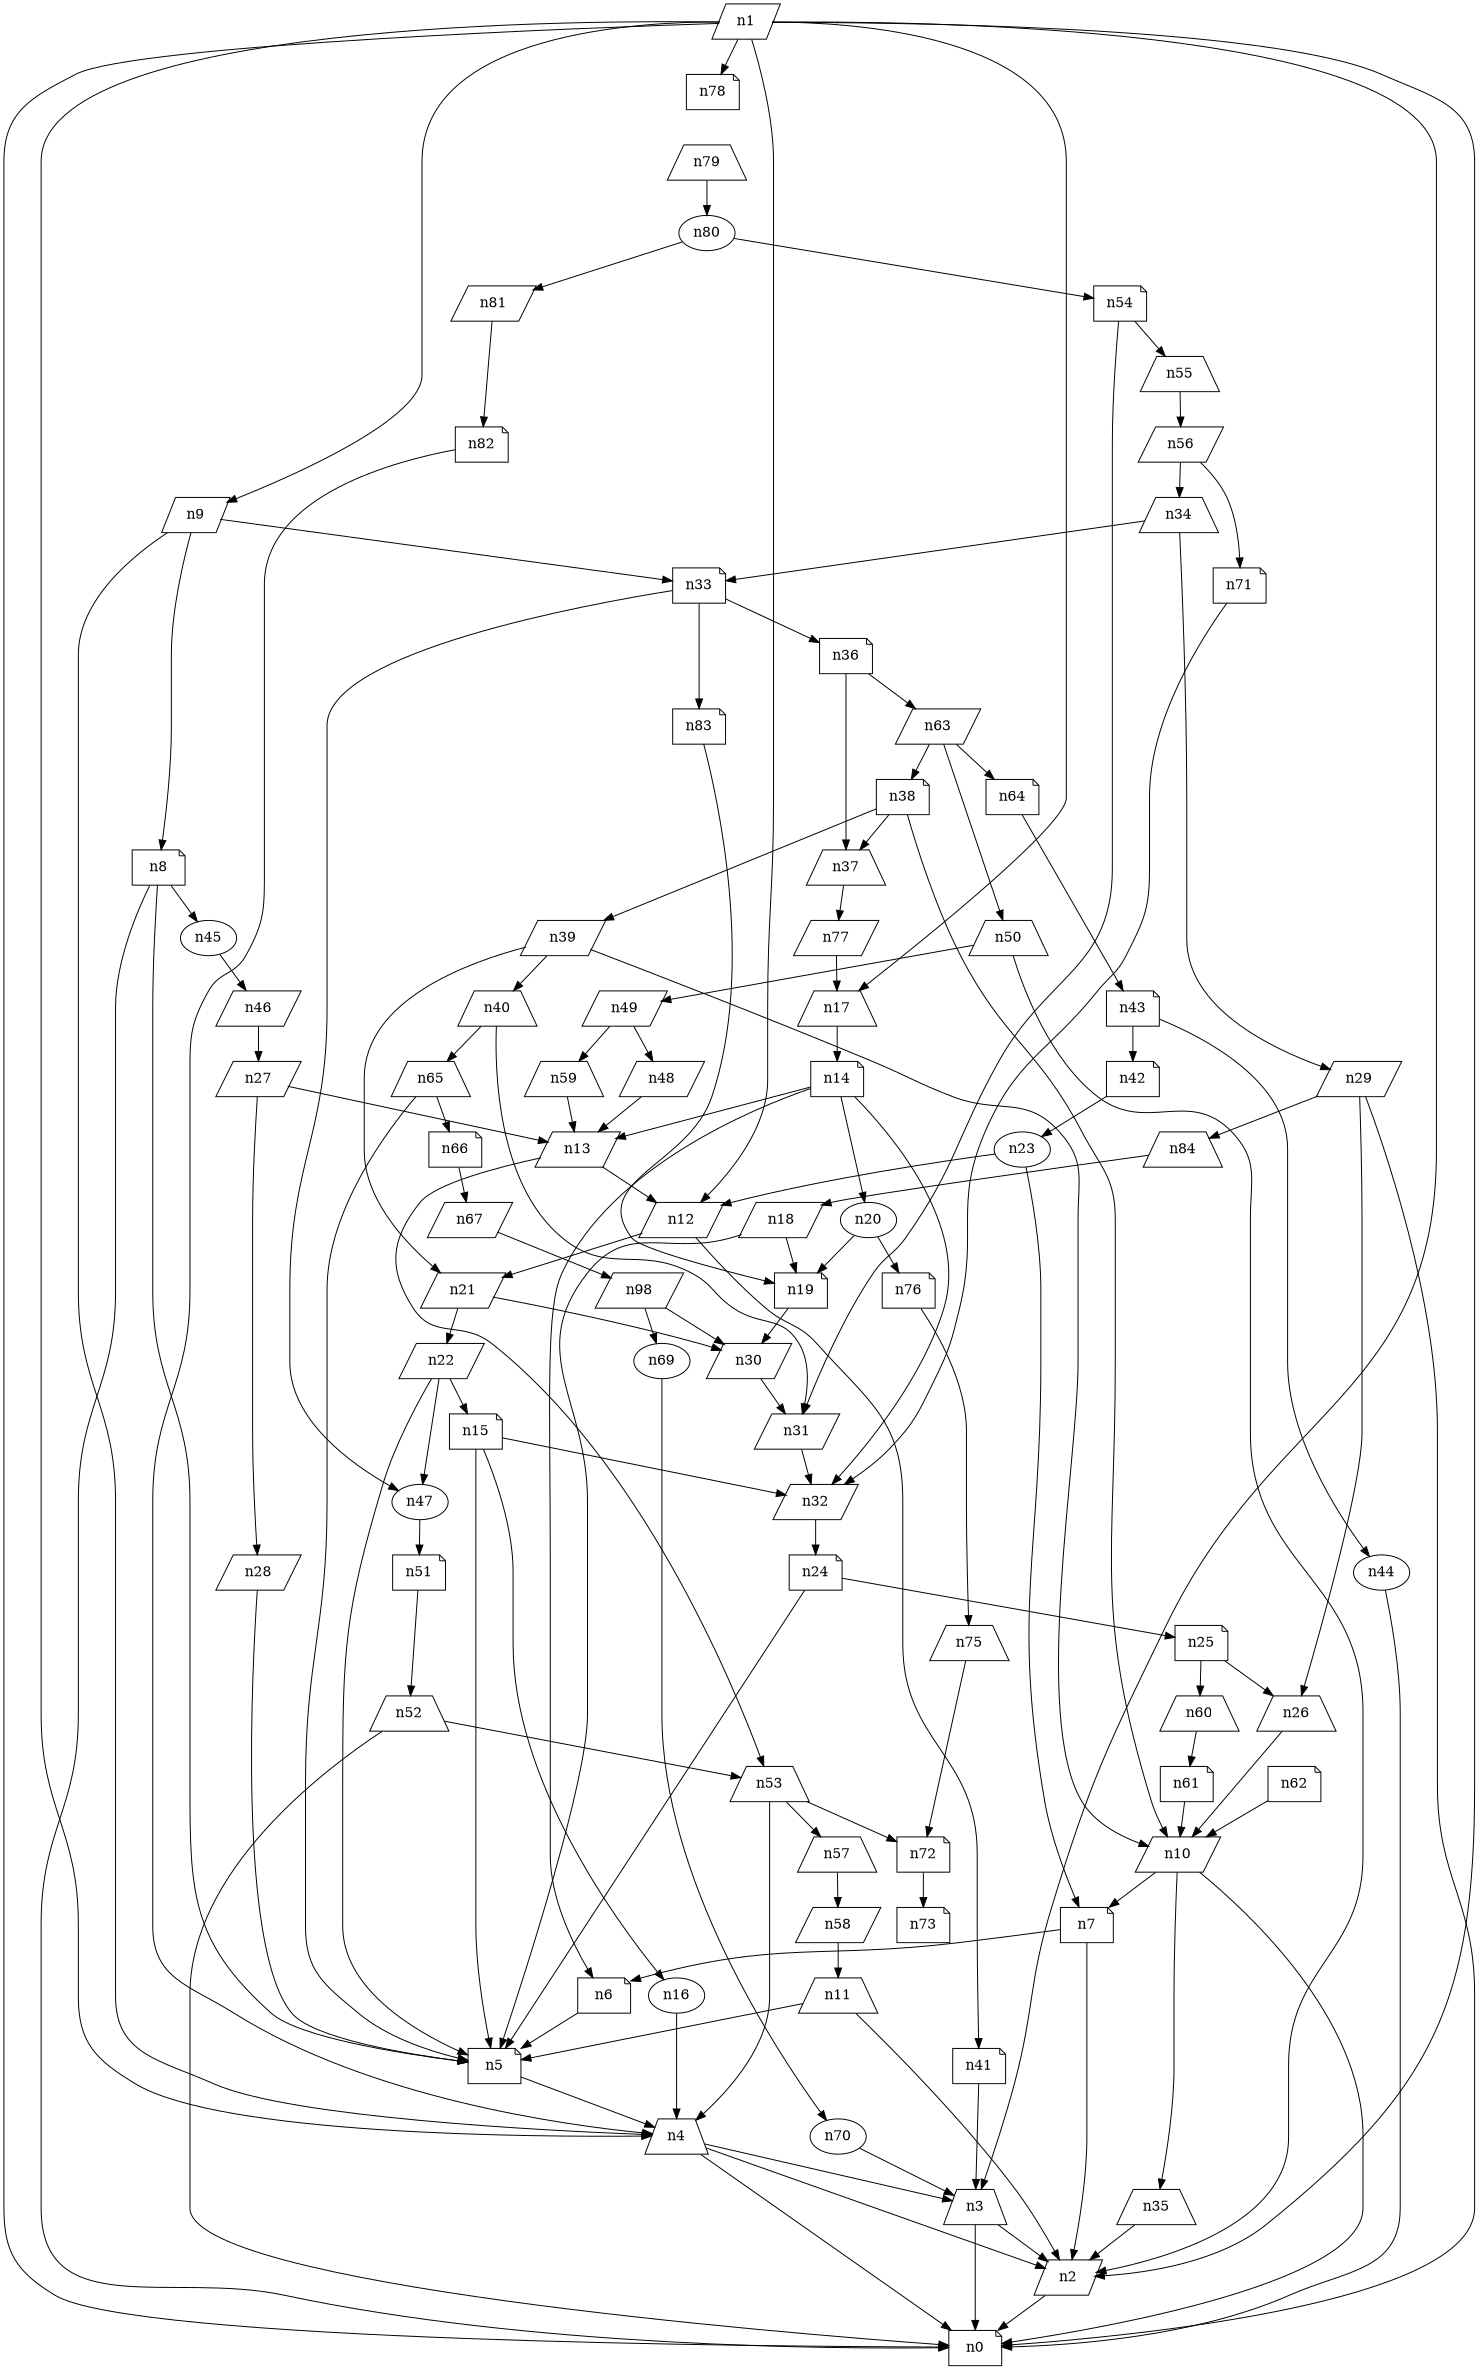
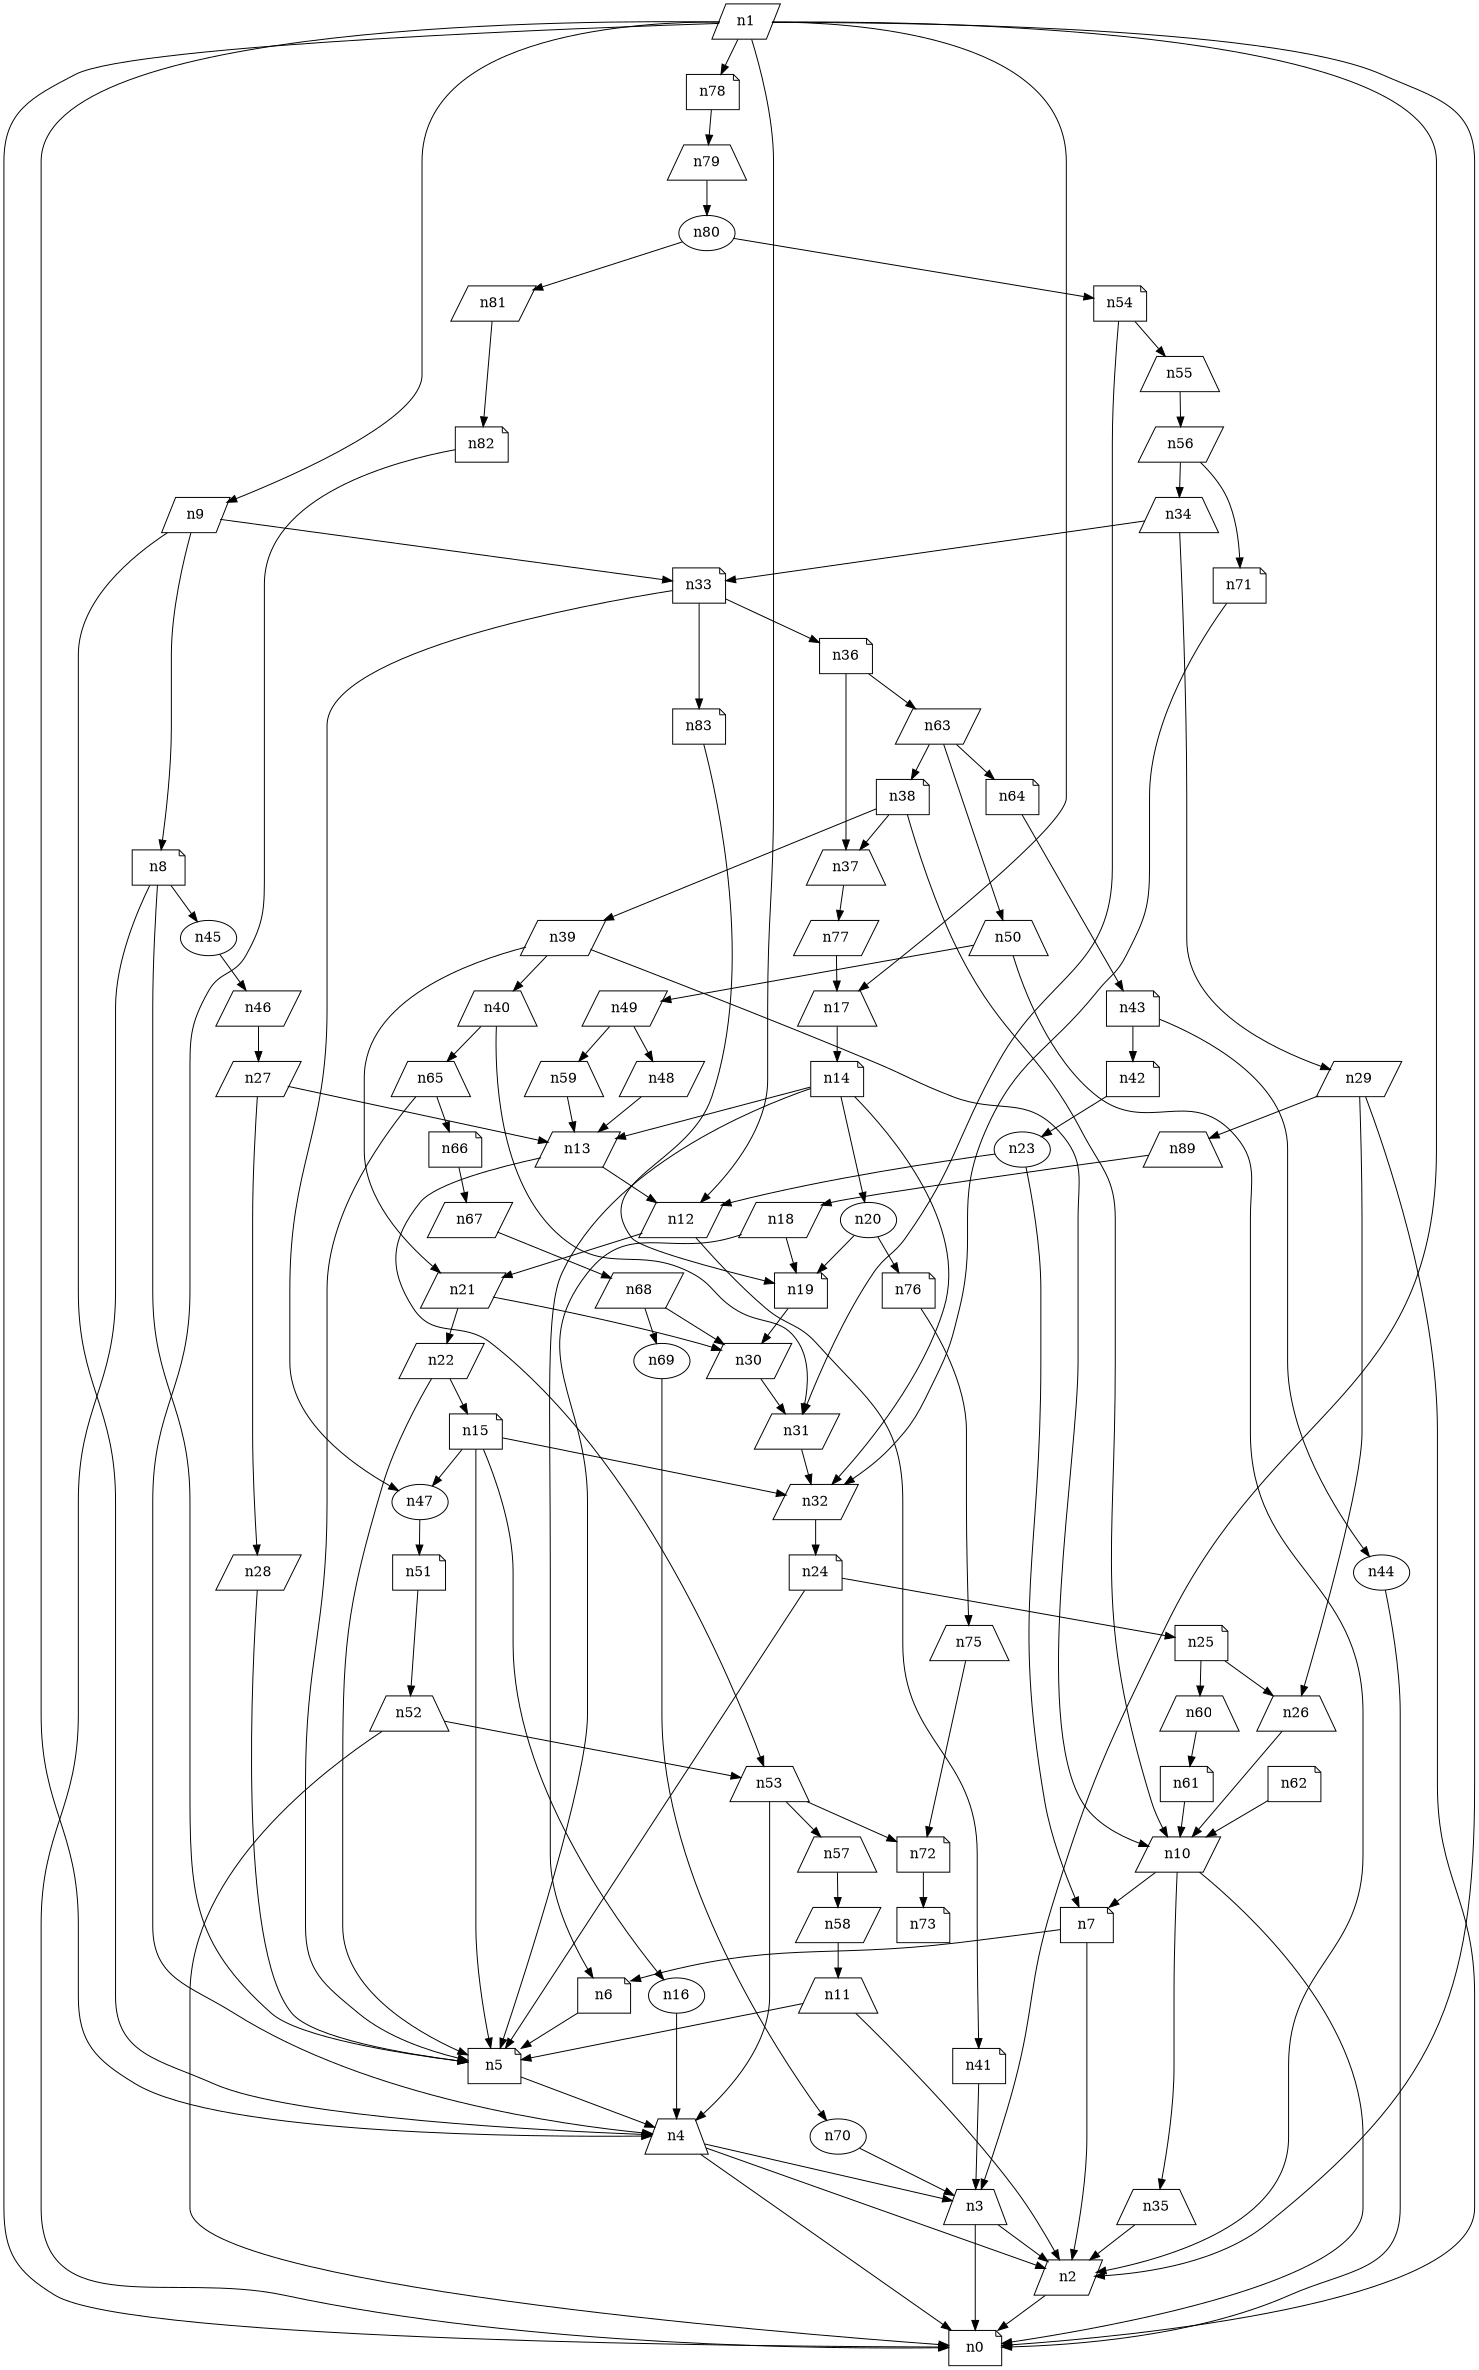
edge "n78" -> "n79": added
node "n84": label "n84" -> "n89"
node "n98": label "n98" -> "n68"
edge "n22" -> "n47": now "n15" -> "n47"
